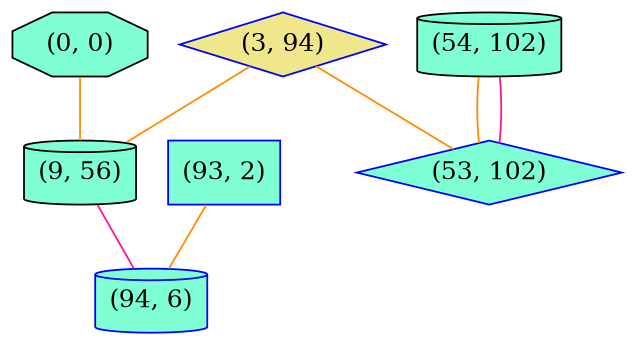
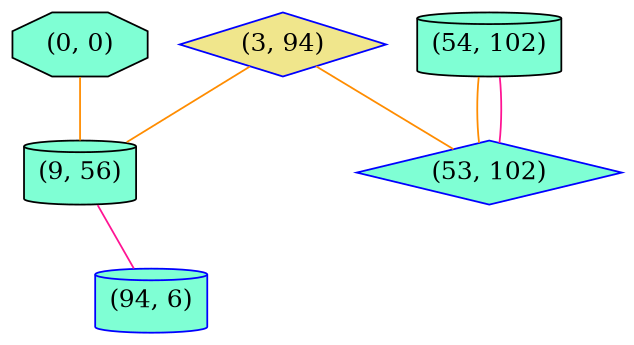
node "(93, 2)": removed
